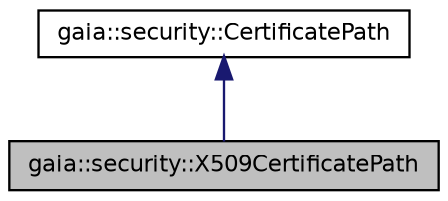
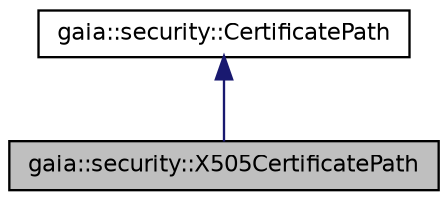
node "gaia::security::X509CertificatePath": label "gaia::security::X509CertificatePath" -> "gaia::security::X505CertificatePath"
